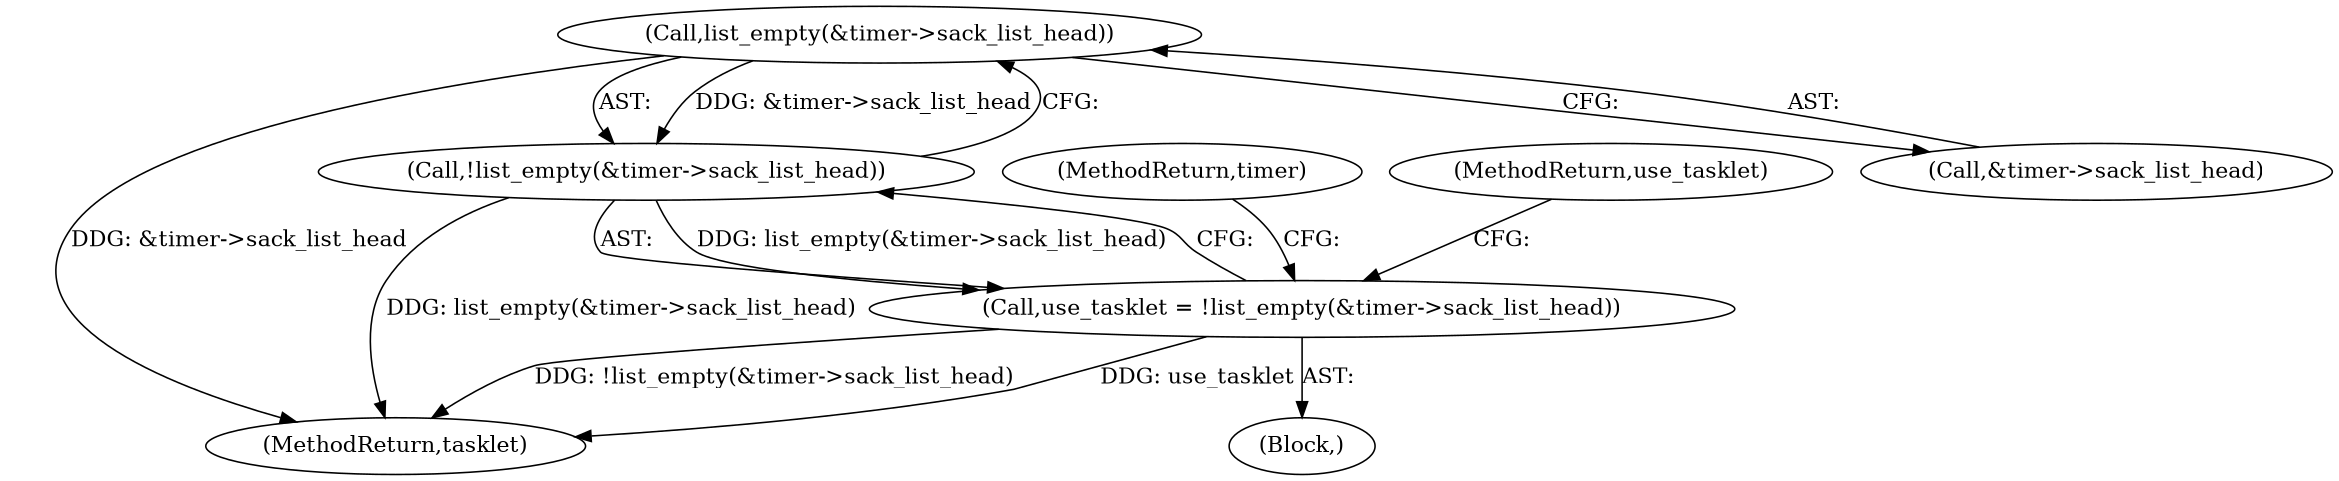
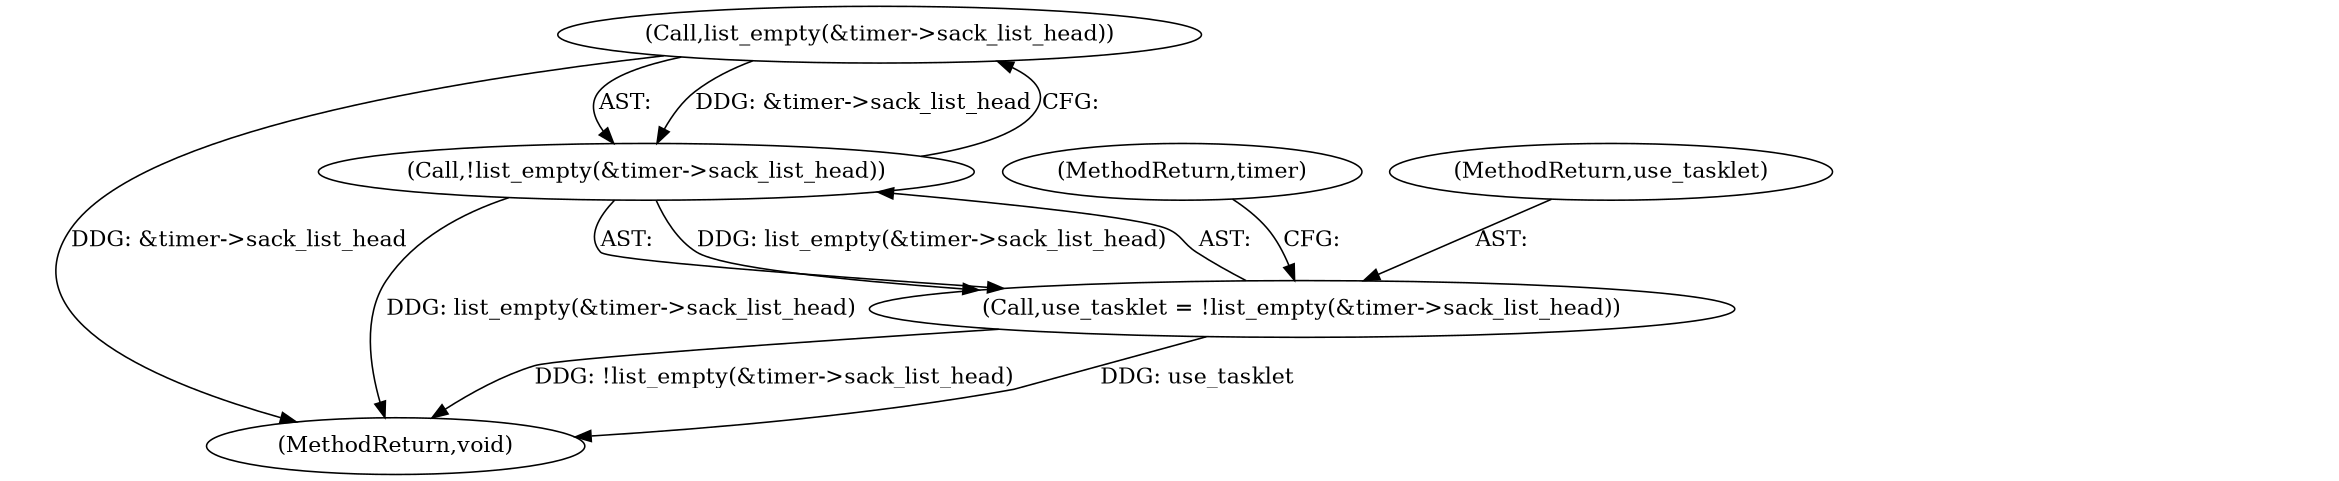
node "(Call,&timer->sack_list_head)": removed
edge "(Call,use_tasklet = !list_empty(&timer->sack_list_head))" -> "(Call,!list_empty(&timer->sack_list_head))": label "CFG: " -> "AST: "
edge "(MethodReturn,use_tasklet)" -> "(Call,use_tasklet = !list_empty(&timer->sack_list_head))": label "CFG: " -> "AST: "
node "(MethodReturn,tasklet)": label "(MethodReturn,tasklet)" -> "(MethodReturn,void)"
node "(Block,)": removed
